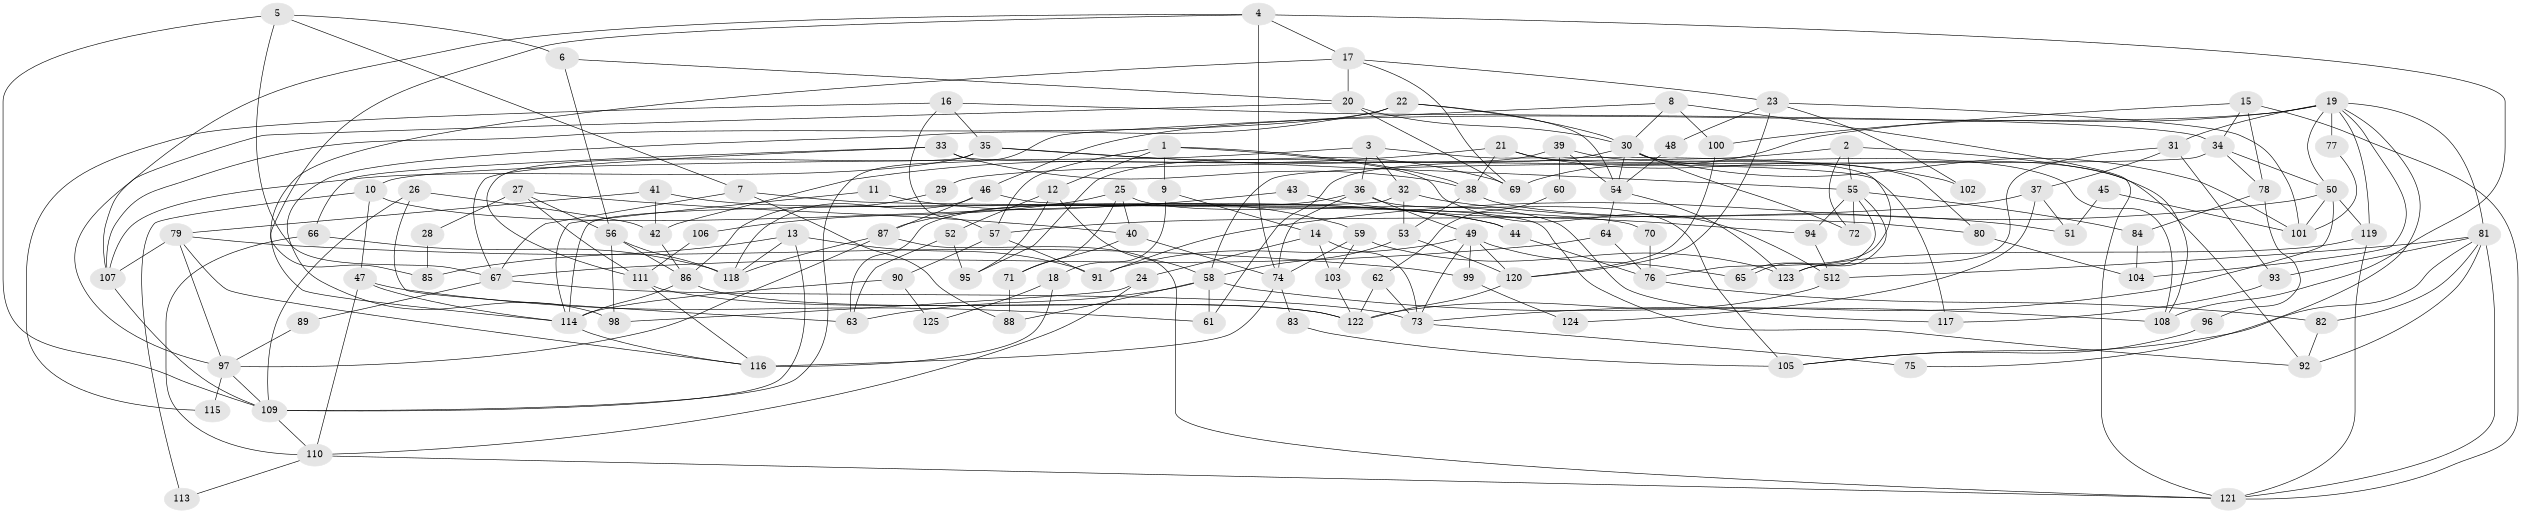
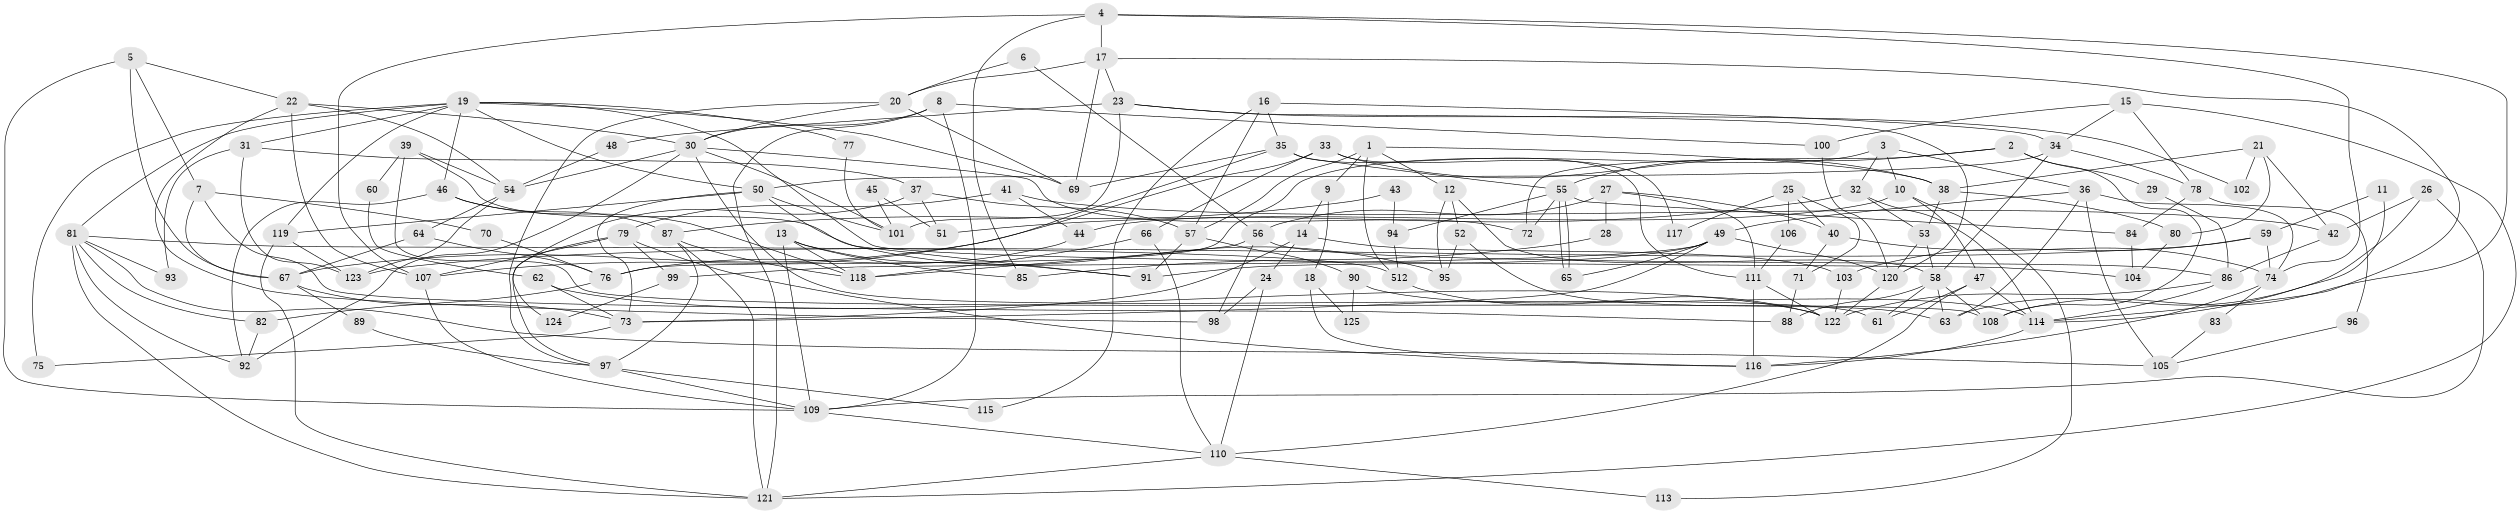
edge "5" -- "6": now "5" -- "22"
edge "93" -- "117": removed
